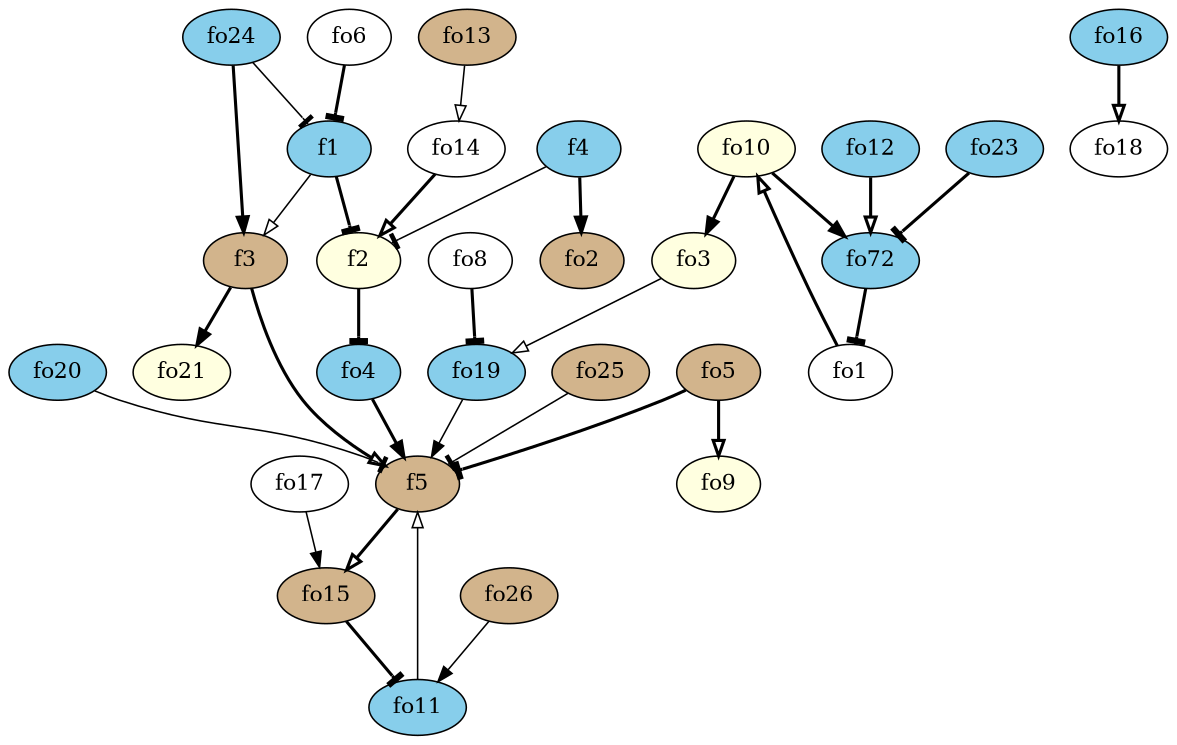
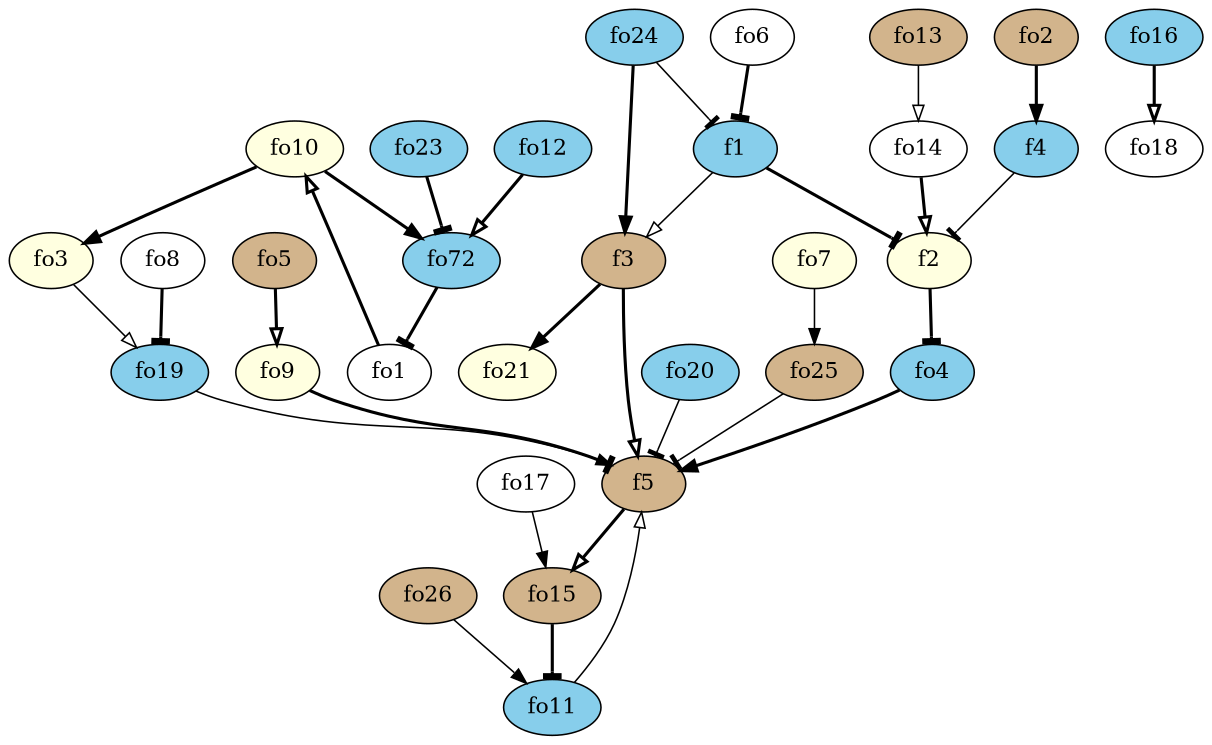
edge "f4" -> "fo2": reversed
node "fo7": added
edge "fo5" -> "f5": now "fo9" -> "f5"
